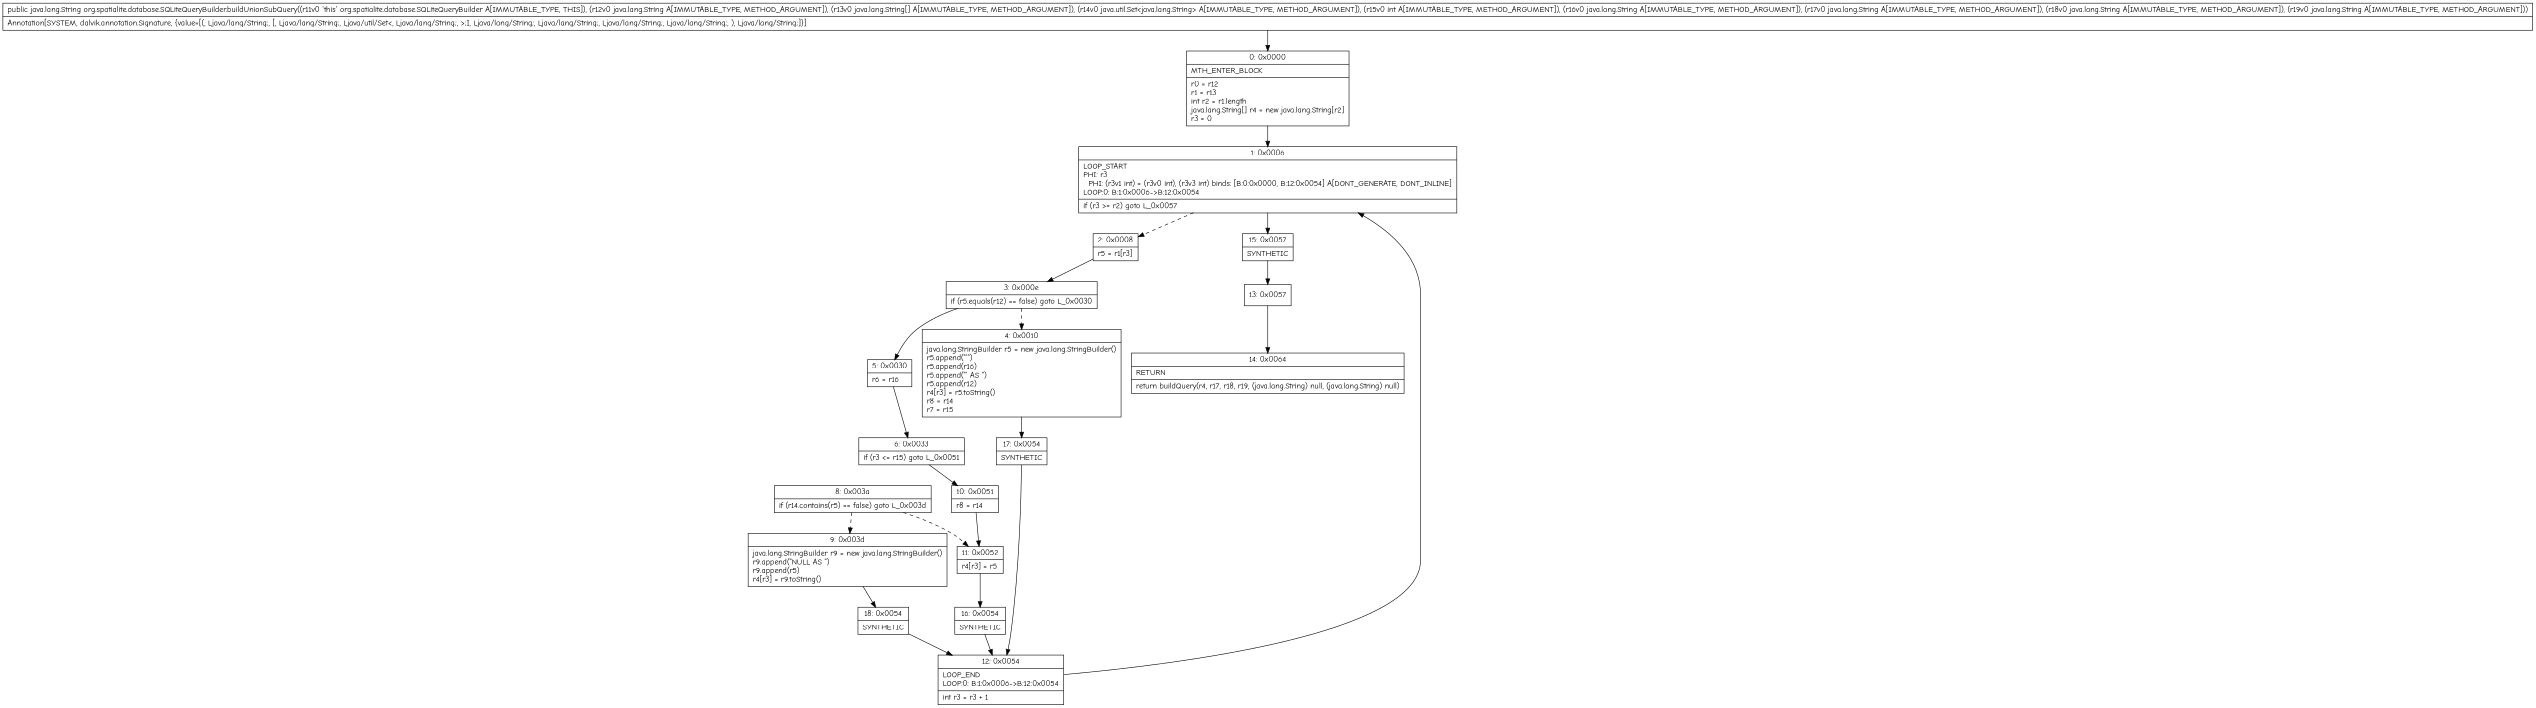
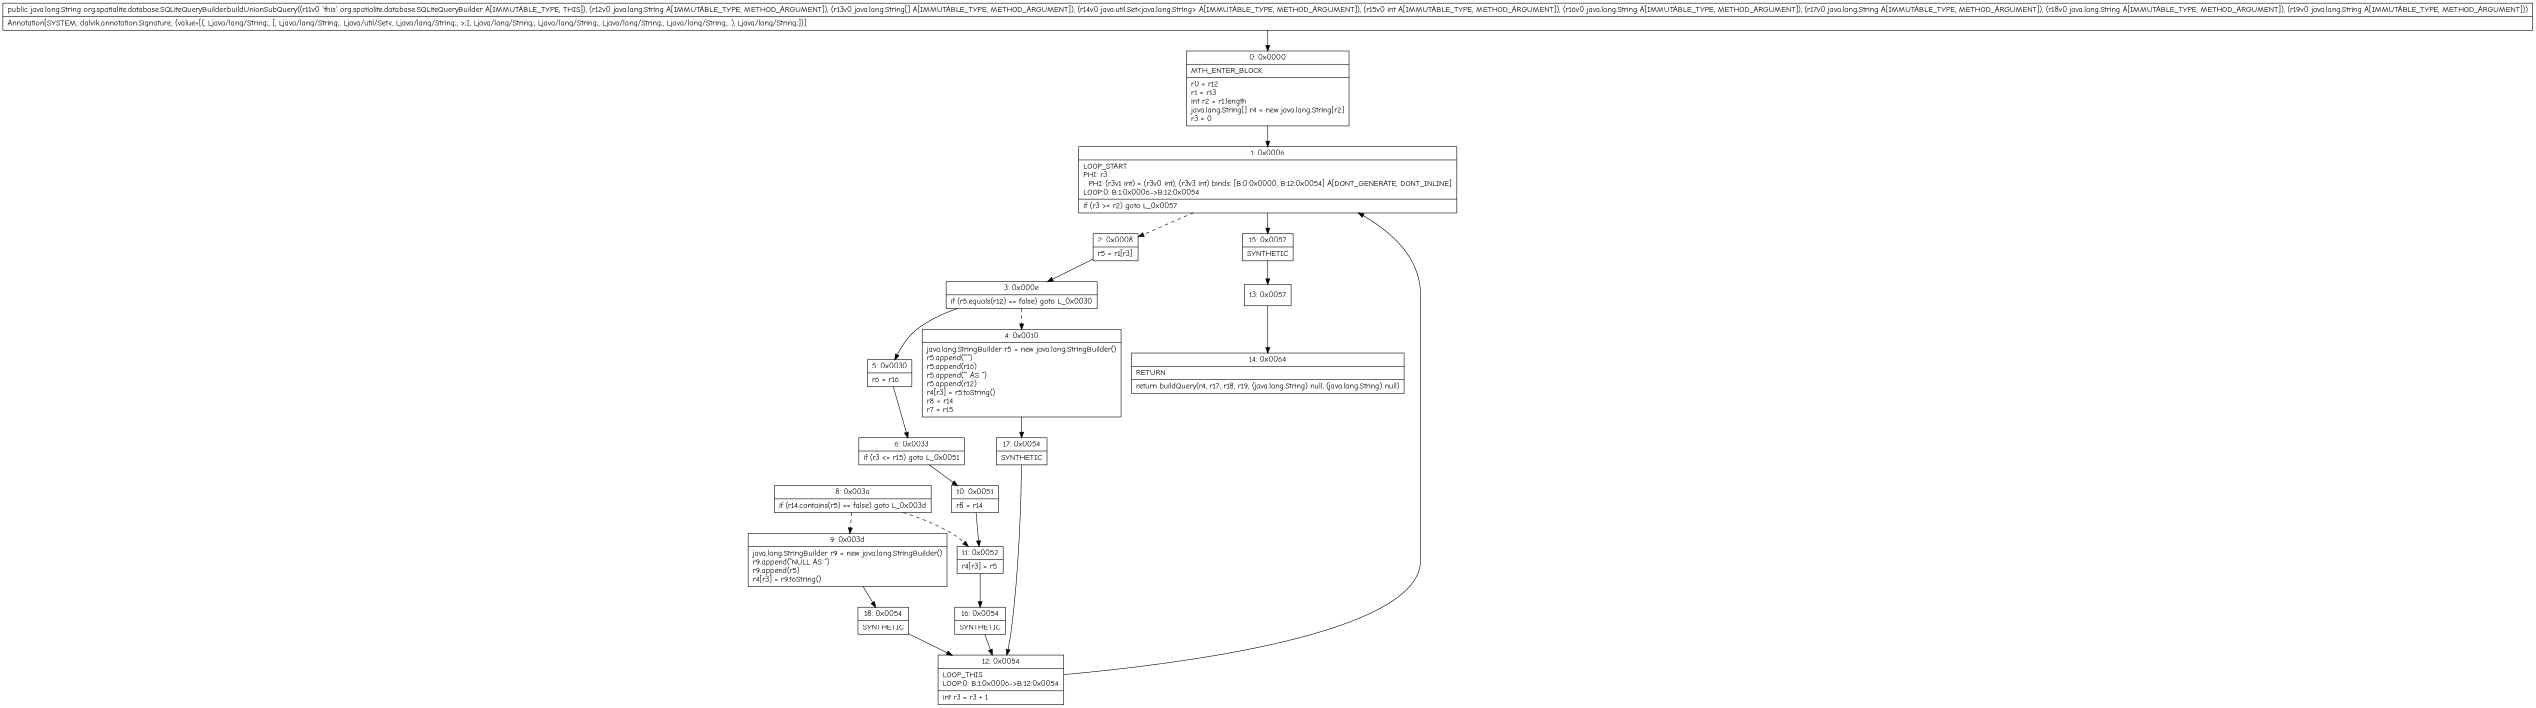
node "12: 0x0054": text "LOOP_END" -> "LOOP_THIS"
